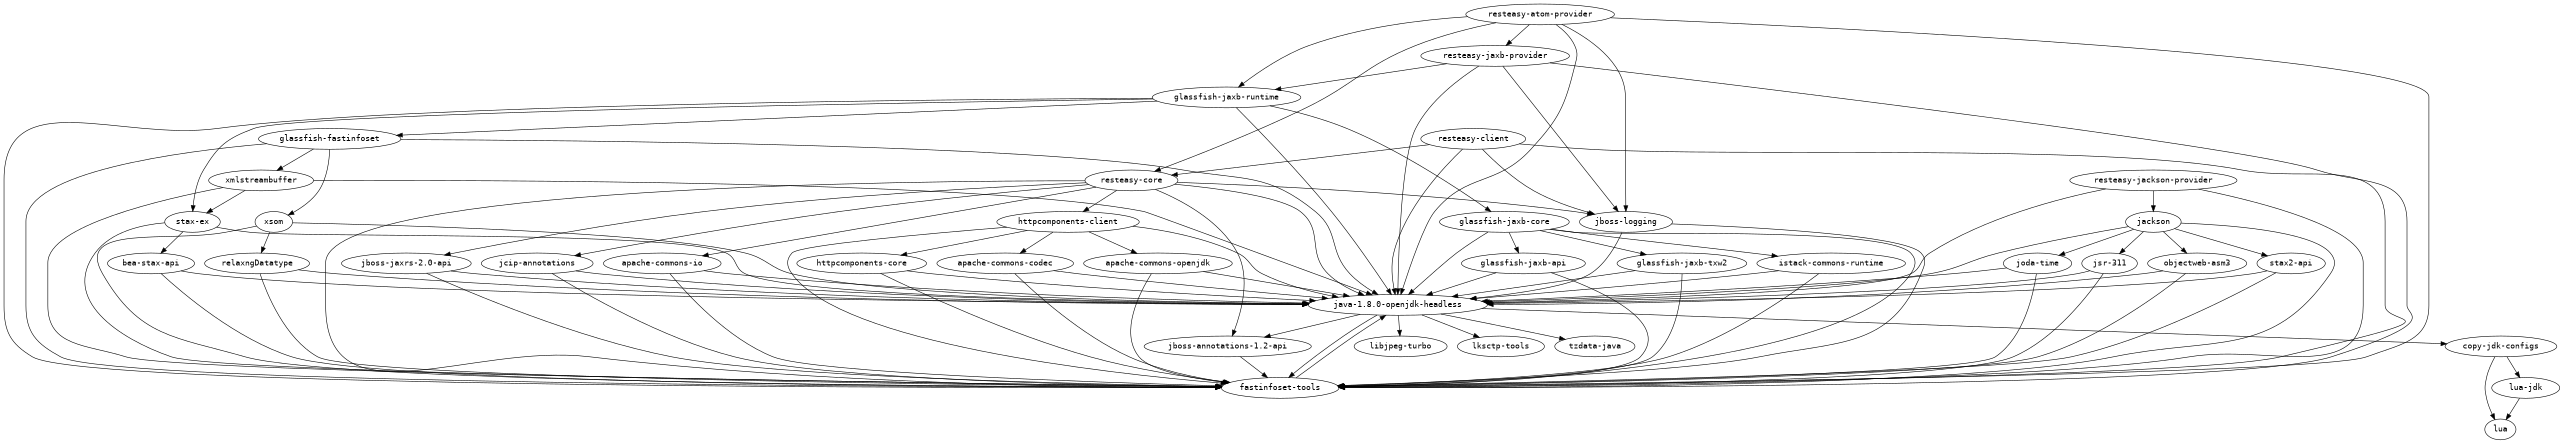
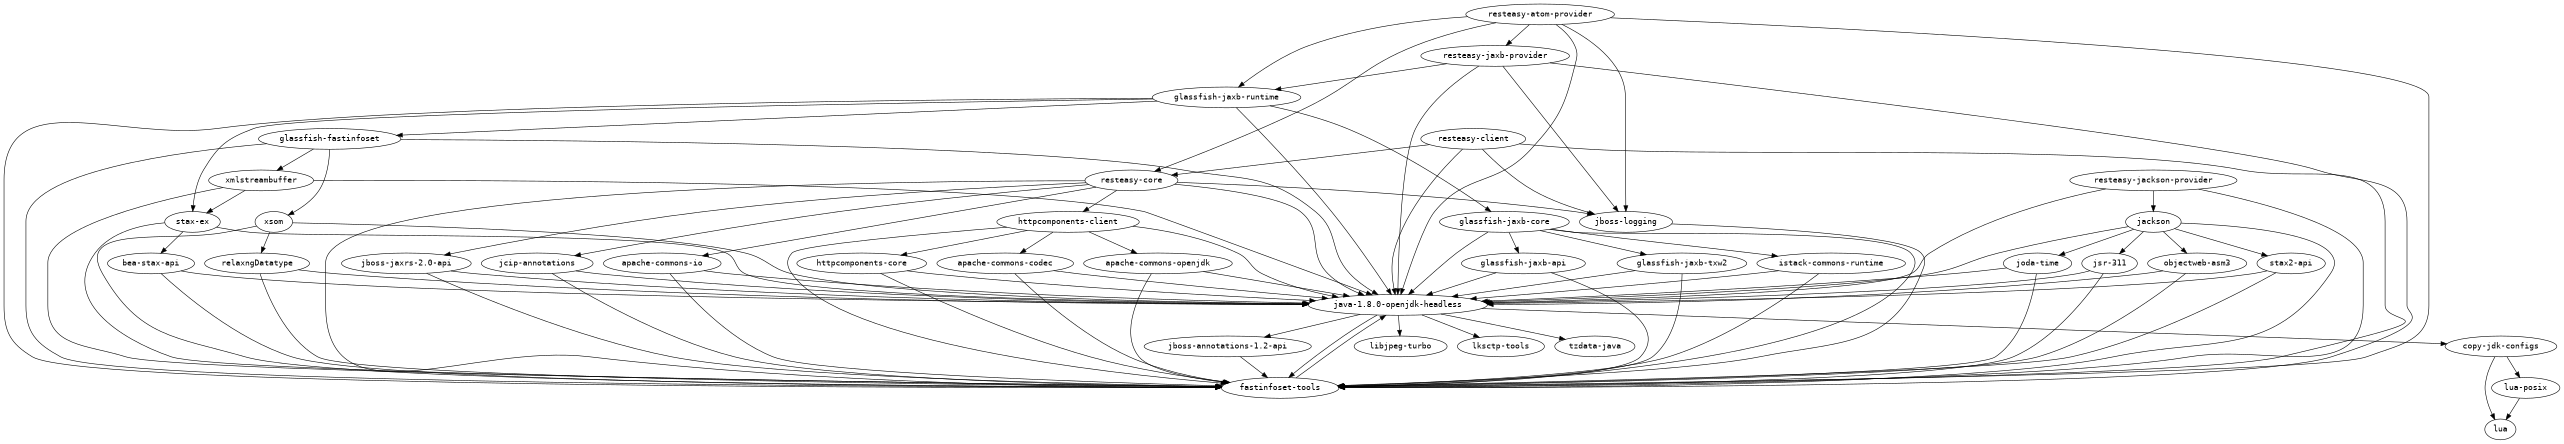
edge "resteasy-core" -> "jboss-annotations-1.2-api": removed
edge "jboss-logging" -> "java-1.8.0-openjdk-headless": removed
node "lua-jdk": label "lua-jdk" -> "lua-posix"
